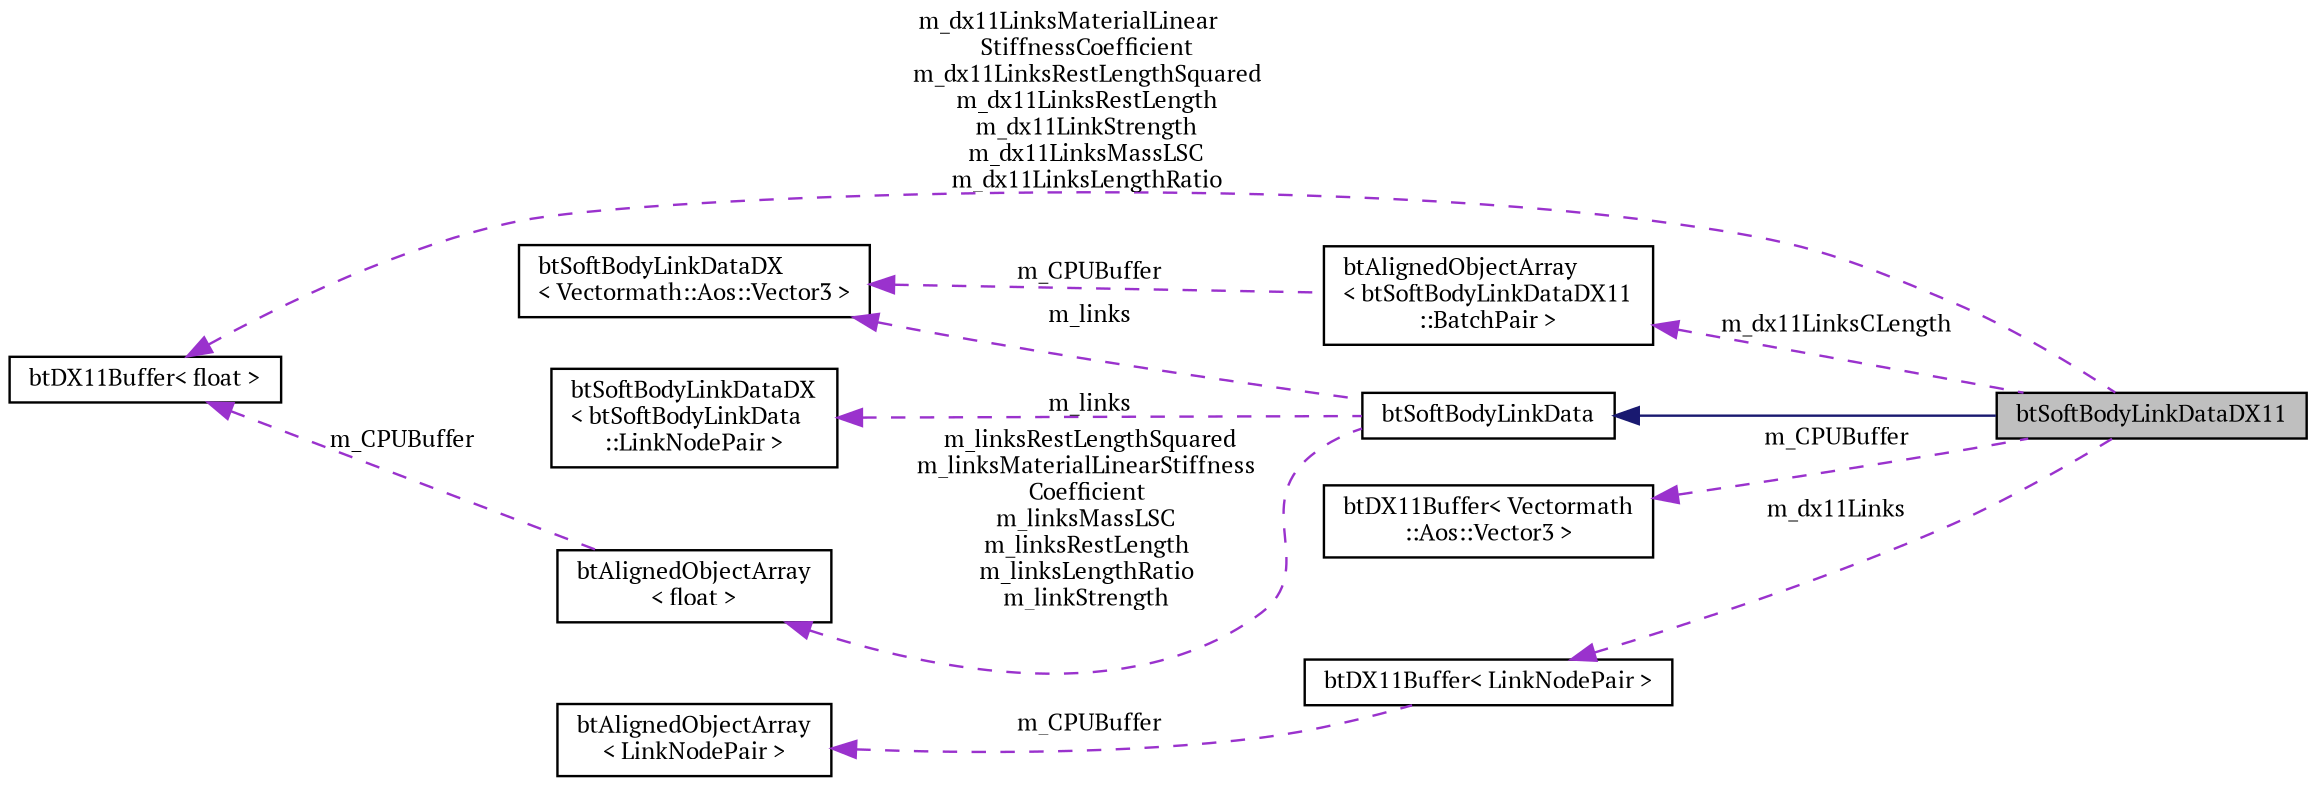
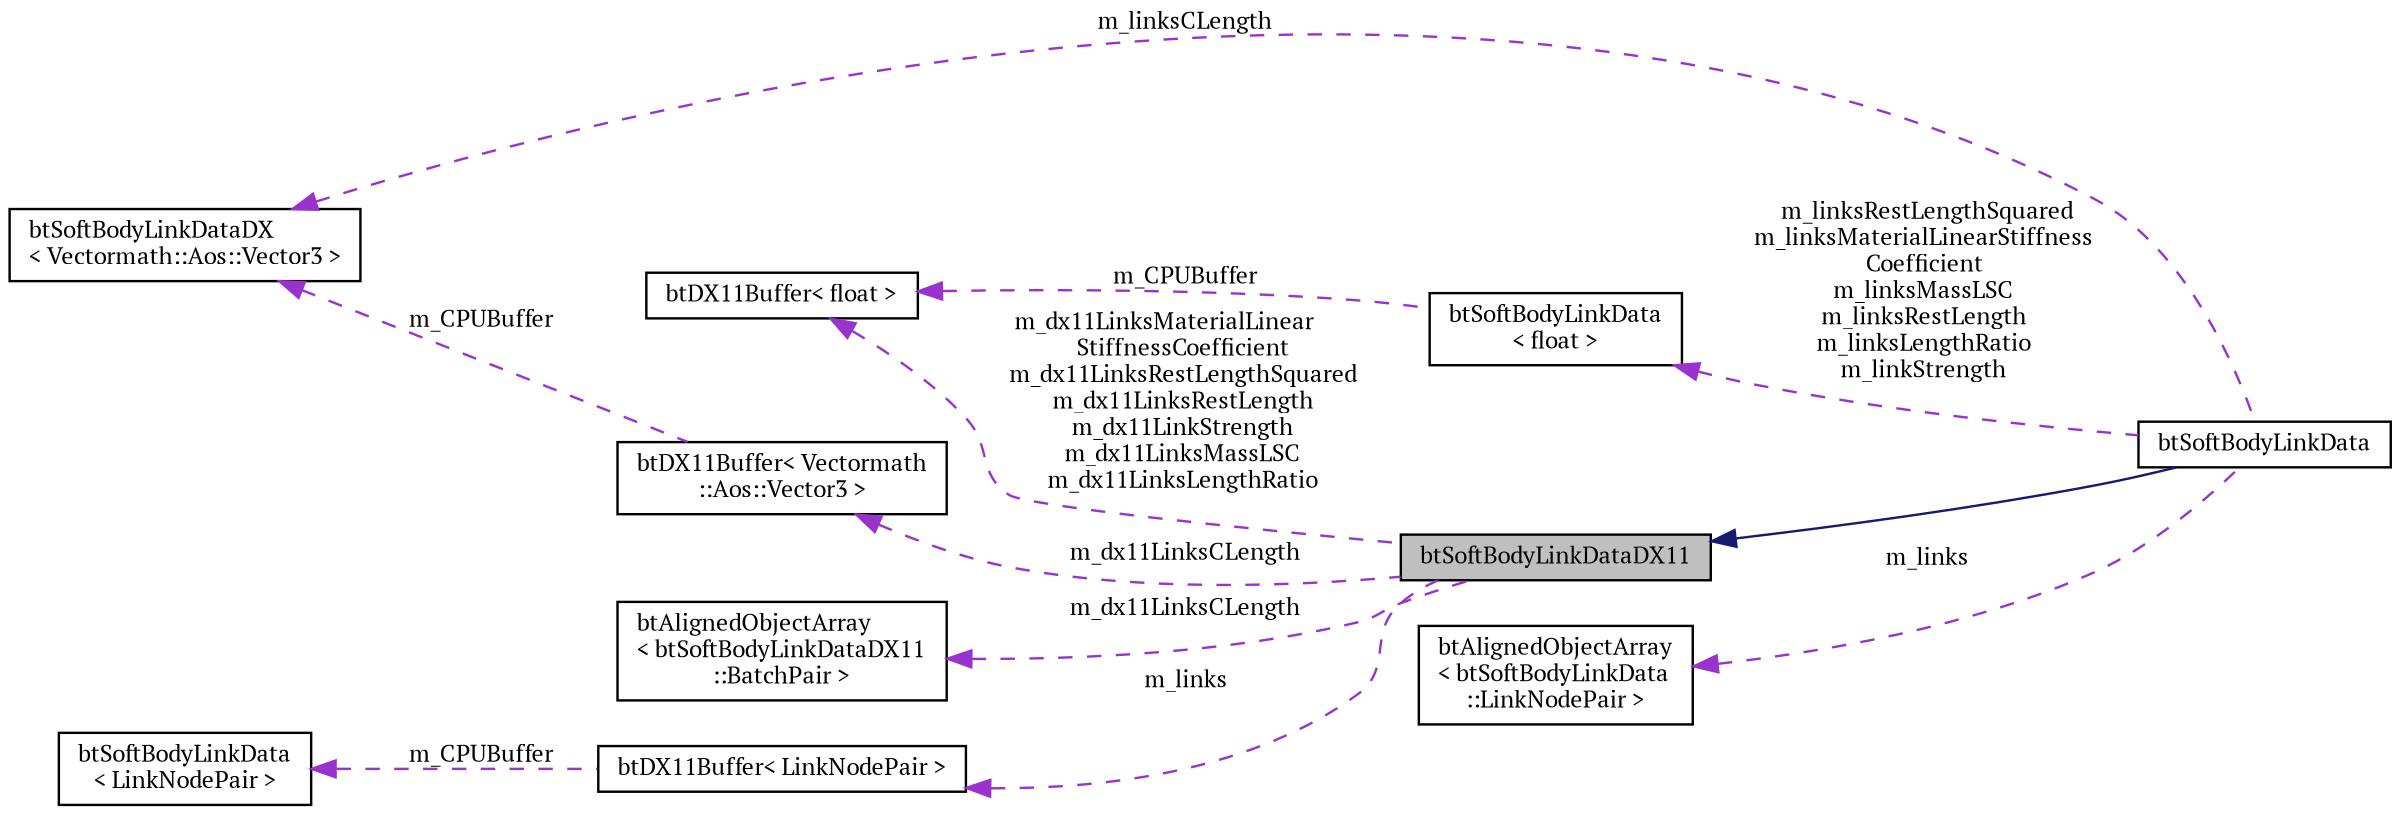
edge "btAlignedObjectArray < btSoftBodyLinkDataDX11 ::BatchPair >" -> "btSoftBodyLinkDataDX < Vectormath::Aos::Vector3 >": now "btDX11Buffer< Vectormath ::Aos::Vector3 >" -> "btSoftBodyLinkDataDX < Vectormath::Aos::Vector3 >"
edge "btSoftBodyLinkData" -> "btSoftBodyLinkDataDX < Vectormath::Aos::Vector3 >": label " m_links" -> " m_linksCLength"
edge "btSoftBodyLinkDataDX11" -> "btSoftBodyLinkData": reversed
node "btSoftBodyLinkDataDX < btSoftBodyLinkData ::LinkNodePair >": label "btSoftBodyLinkDataDX < btSoftBodyLinkData ::LinkNodePair >" -> "btAlignedObjectArray < btSoftBodyLinkData ::LinkNodePair >"
edge "btSoftBodyLinkDataDX11" -> "btDX11Buffer< Vectormath ::Aos::Vector3 >": label " m_CPUBuffer" -> " m_dx11LinksCLength"
edge "btSoftBodyLinkDataDX11" -> "btDX11Buffer< LinkNodePair >": label " m_dx11Links" -> " m_links"
node "btAlignedObjectArray < float >": label "btAlignedObjectArray < float >" -> "btSoftBodyLinkData < float >"
node "btAlignedObjectArray < LinkNodePair >": label "btAlignedObjectArray < LinkNodePair >" -> "btSoftBodyLinkData < LinkNodePair >"
